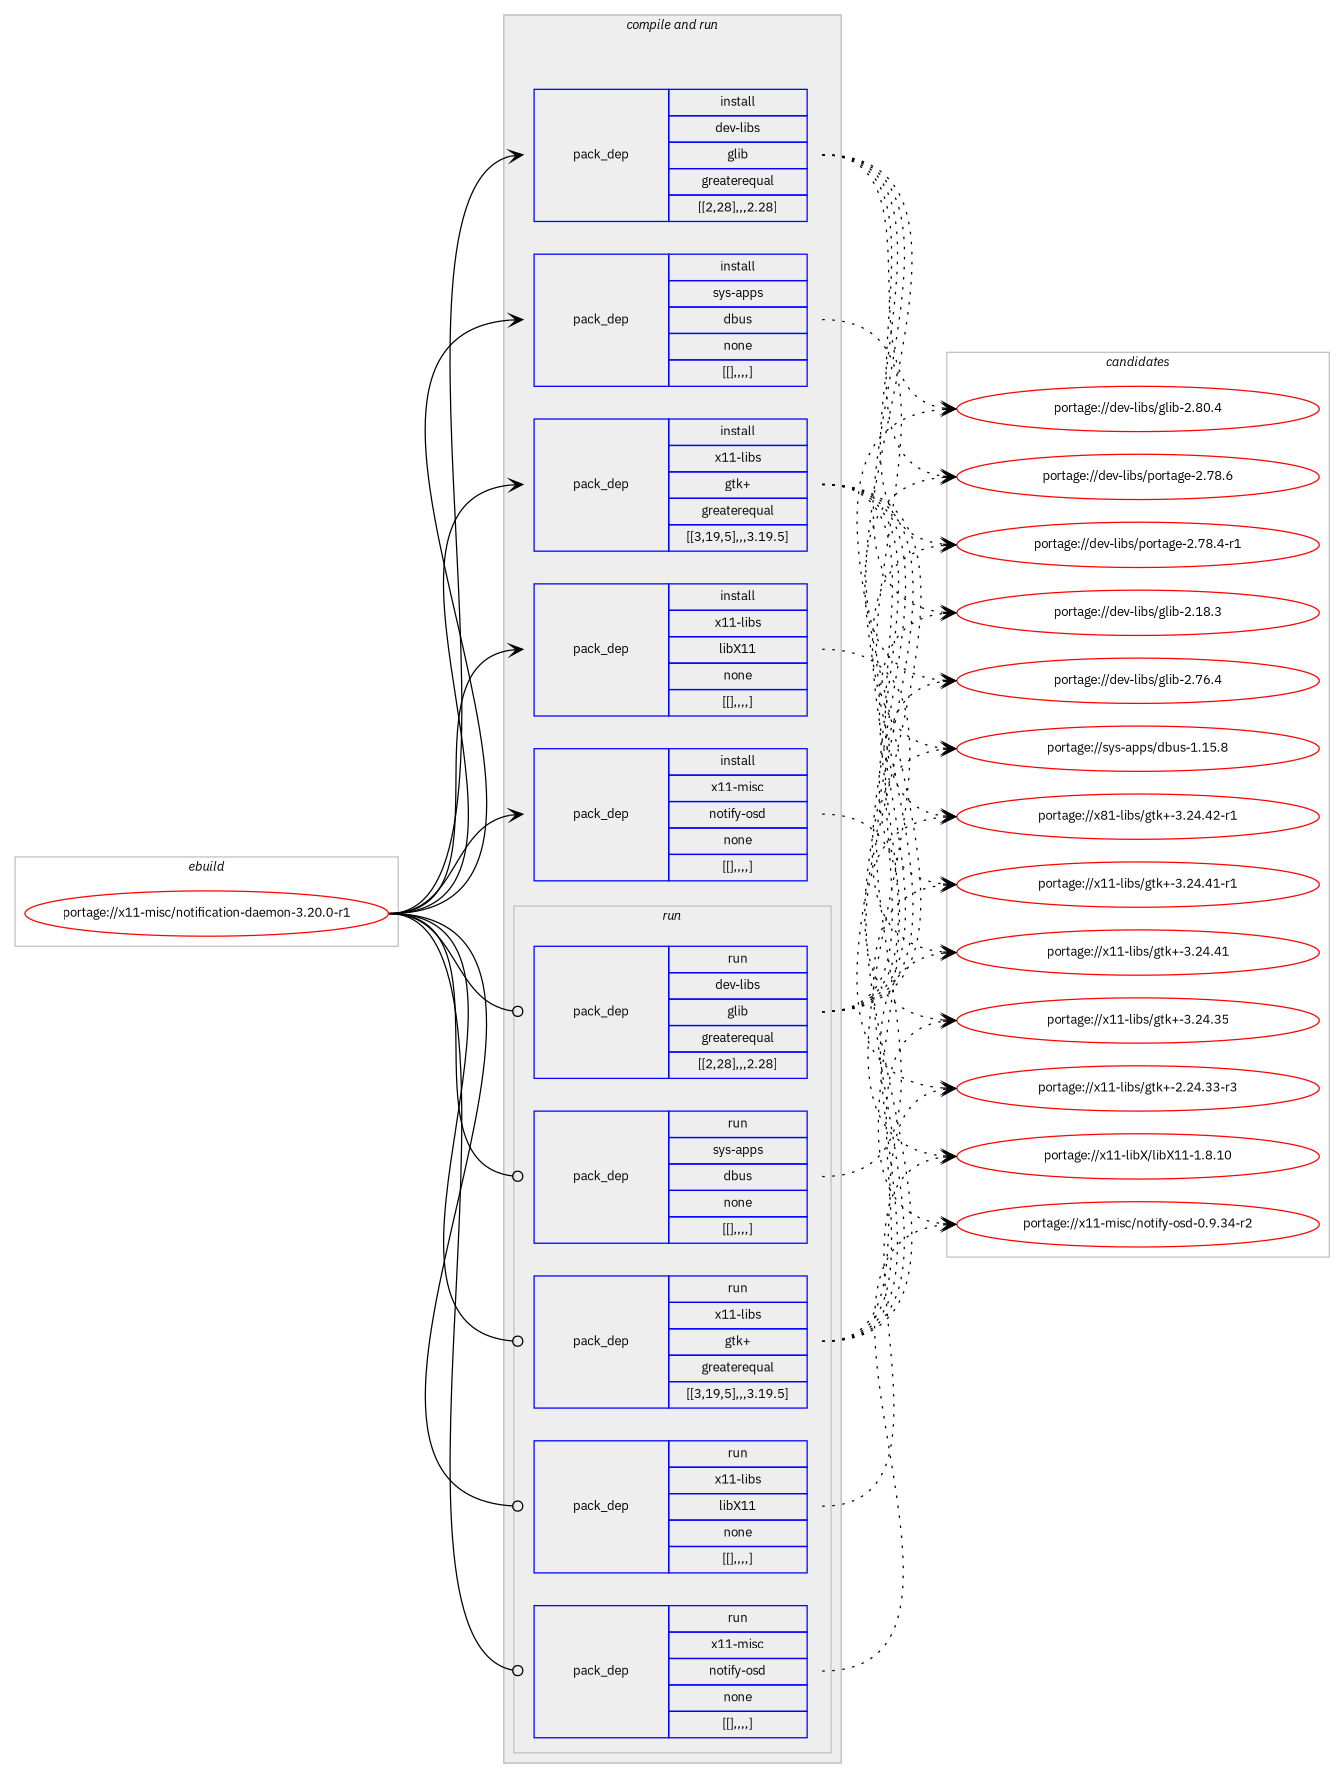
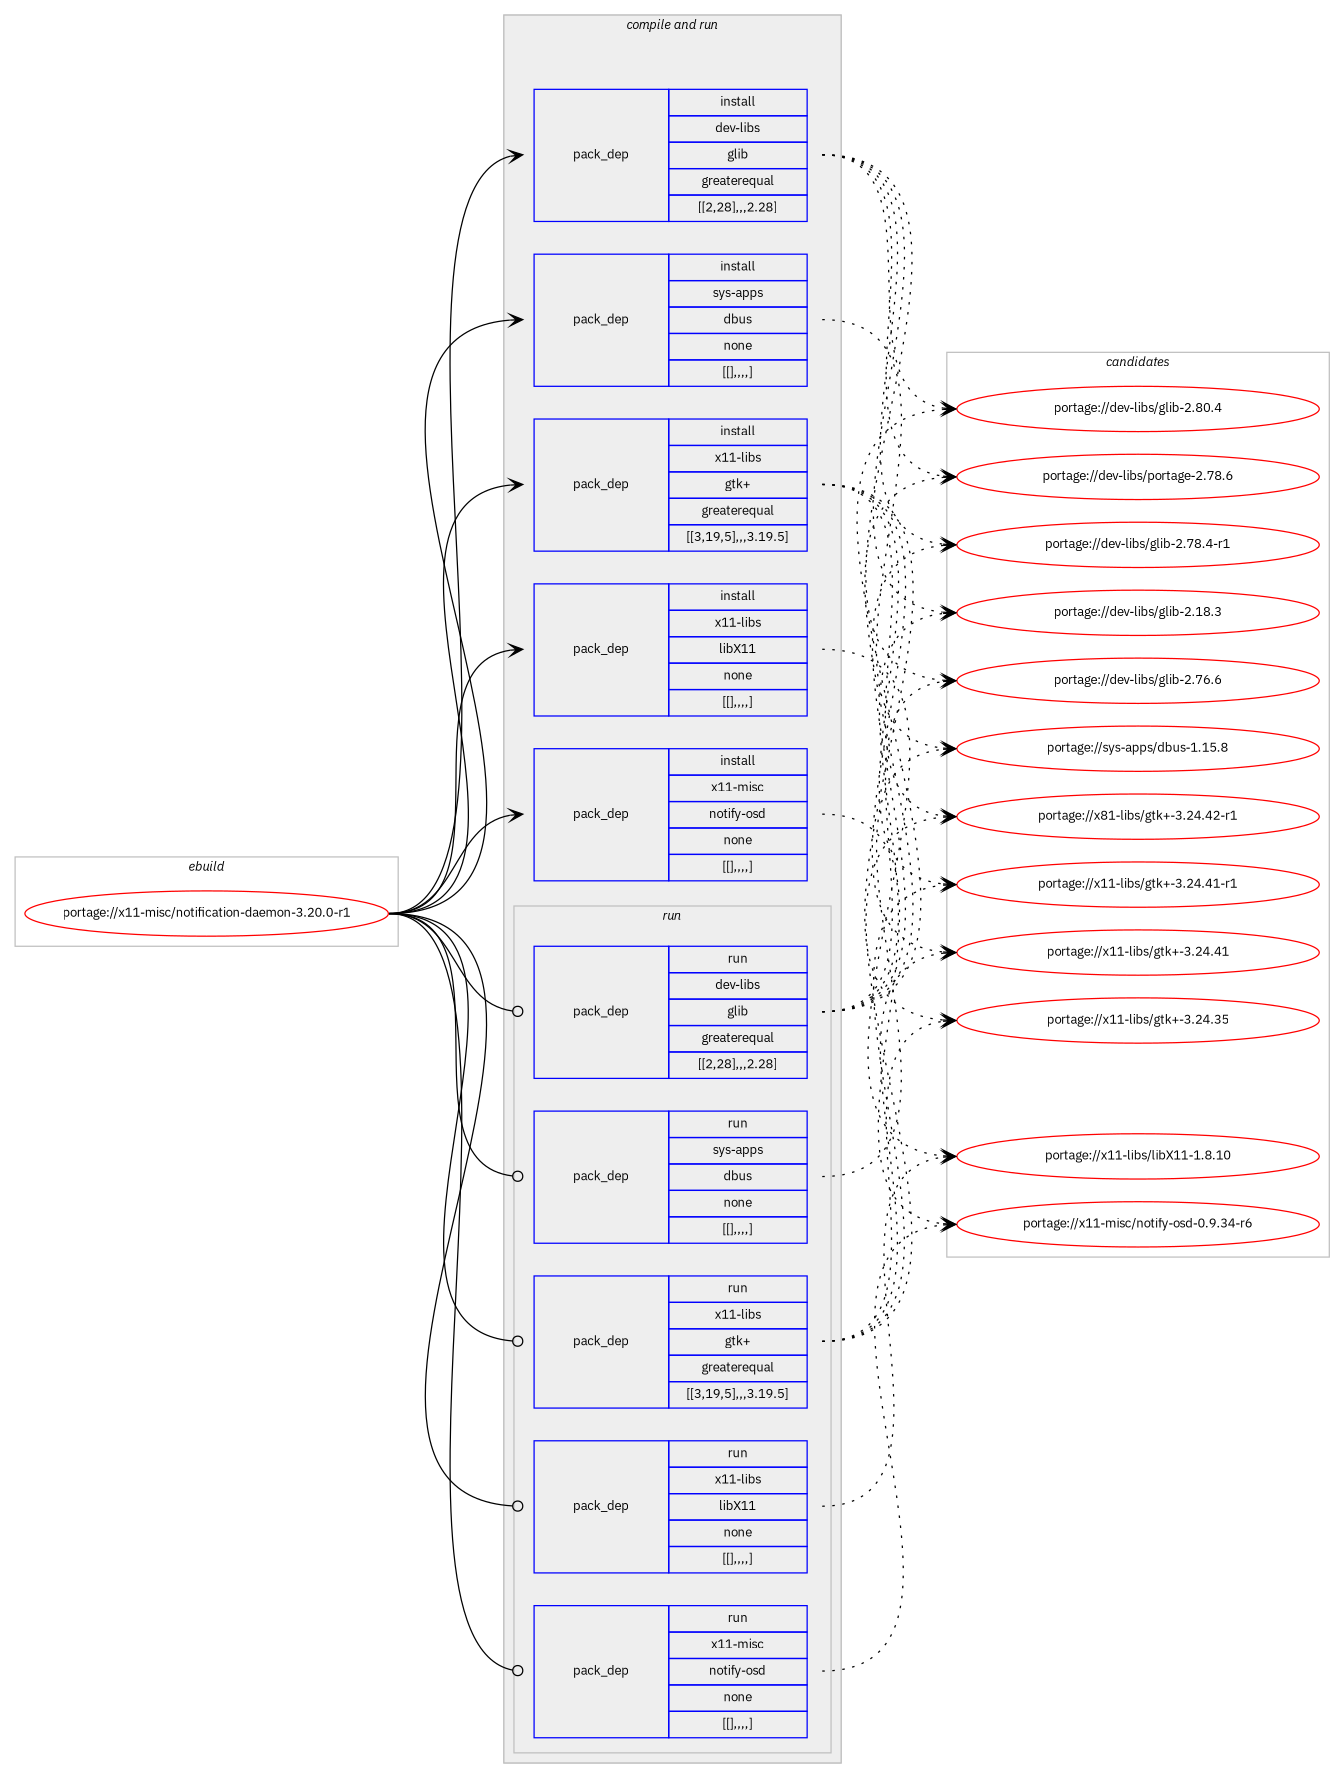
node "portage://dev-libs/portage-2.78.4-r1": label "portage://dev-libs/portage-2.78.4-r1" -> "portage://dev-libs/glib-2.78.4-r1"
node "portage://dev-libs/glib-2.76.4": label "portage://dev-libs/glib-2.76.4" -> "portage://dev-libs/glib-2.76.6"
node "portage://x11-libs/gtk+-2.24.33-r3": removed
node "portage://x11-libX/libX11-1.8.10": label "portage://x11-libX/libX11-1.8.10" -> "portage://x11-libs/libX11-1.8.10"
node "portage://x11-misc/notify-osd-0.9.34-r2": label "portage://x11-misc/notify-osd-0.9.34-r2" -> "portage://x11-misc/notify-osd-0.9.34-r6"
